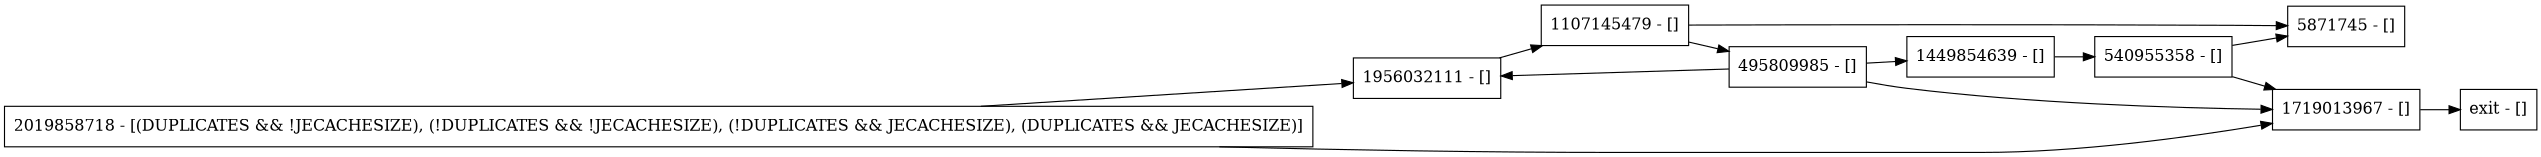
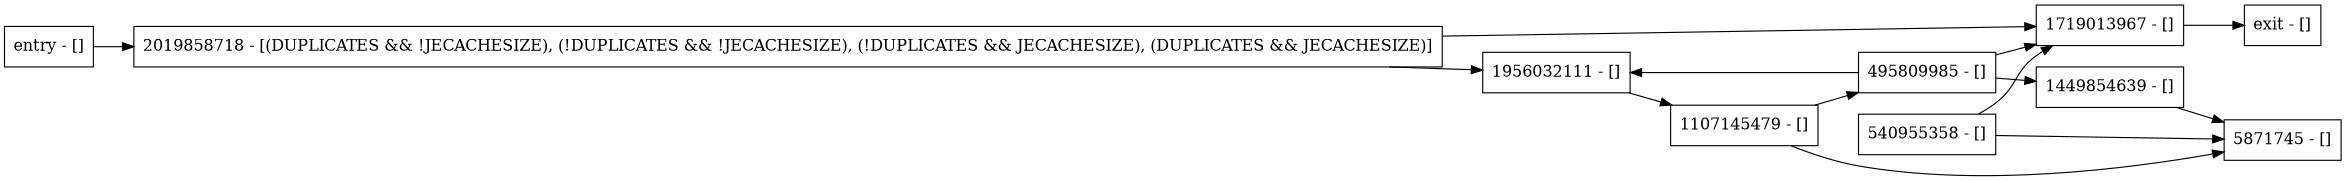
node "entry - []": added
edge "1449854639 - []" -> "540955358 - []": now "1449854639 - []" -> "5871745 - []"
